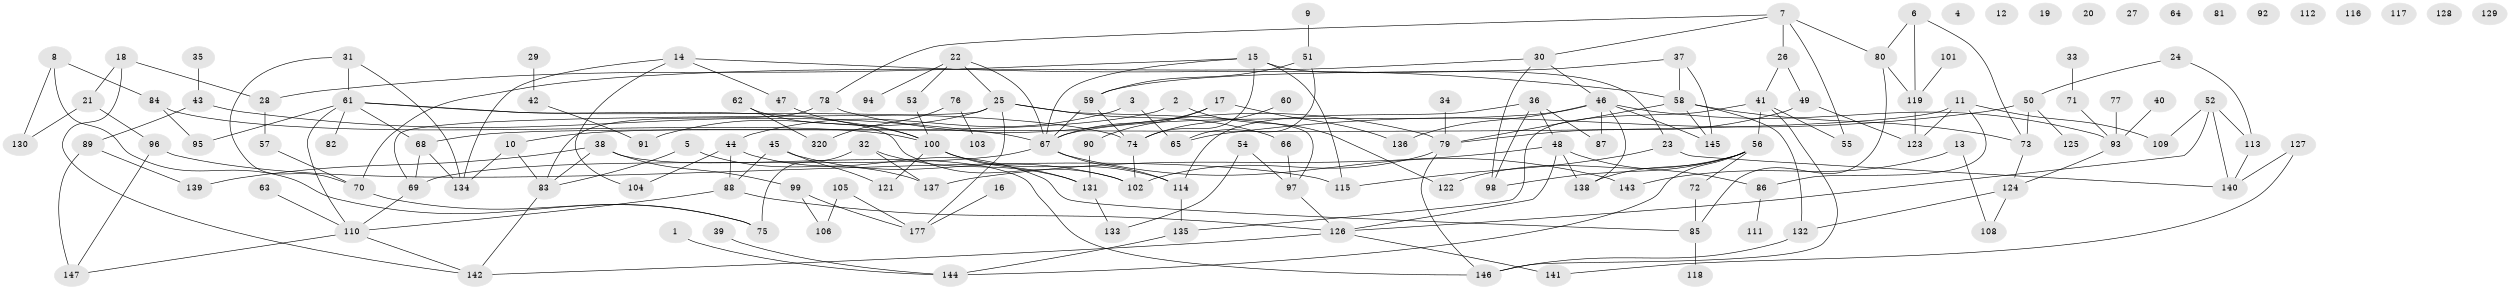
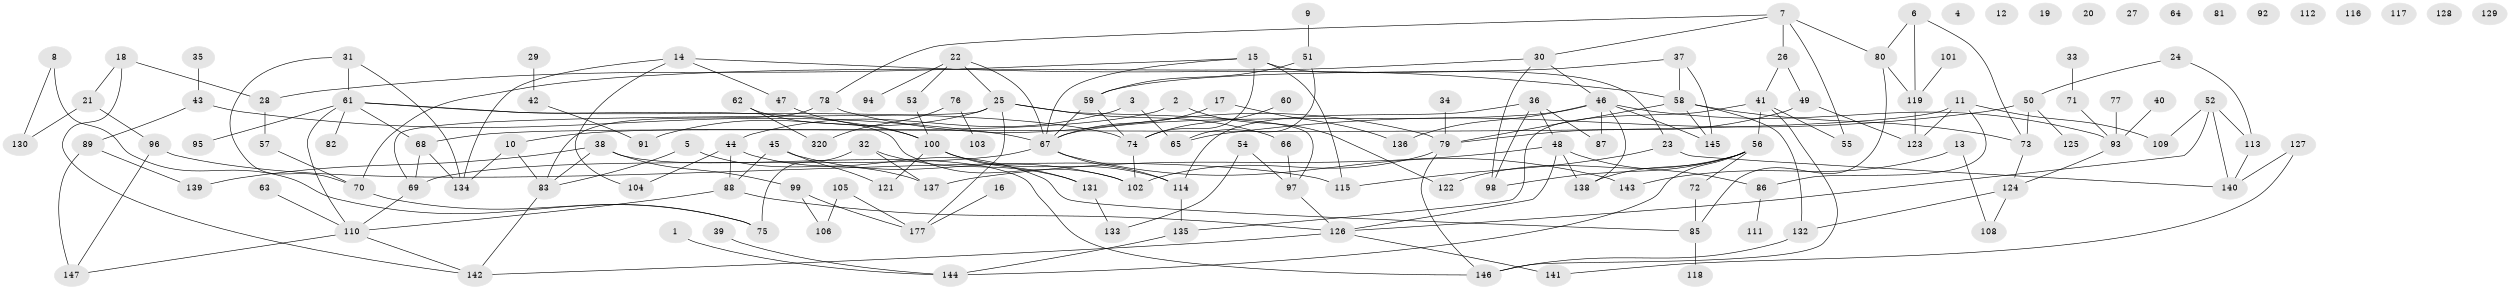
node "84": removed
node "90": removed
